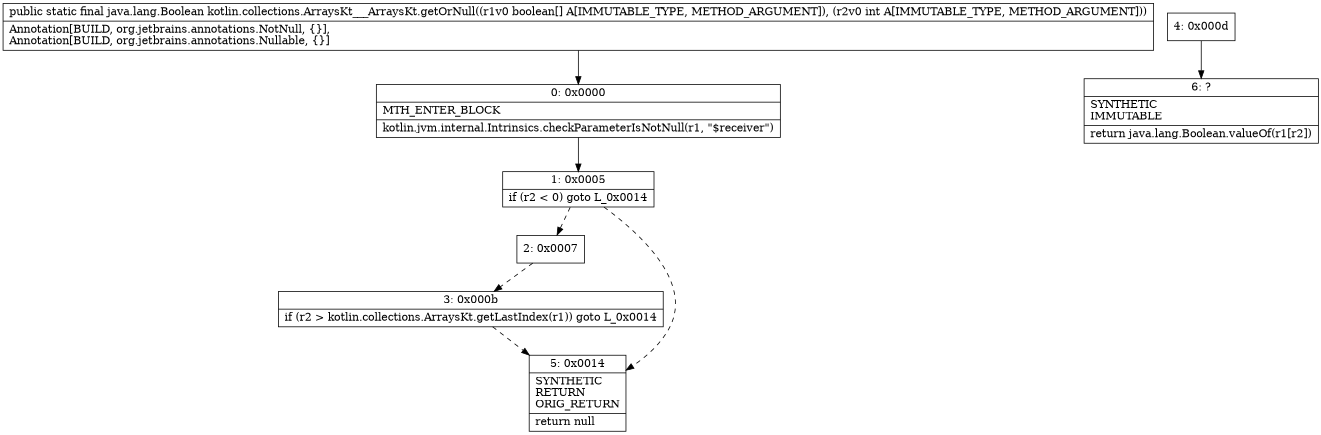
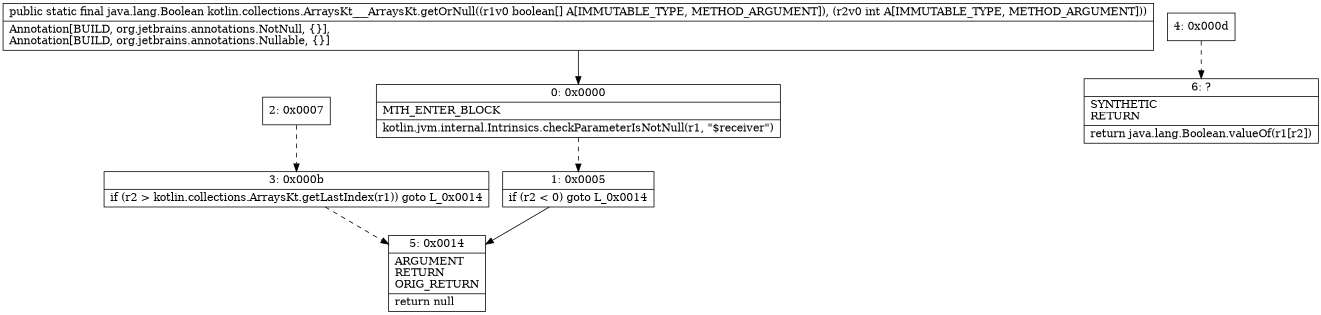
edge "4: 0x000d" -> "6: ?": style solid -> dashed
node "6: ?": text "IMMUTABLE" -> "RETURN"
edge "0: 0x0000" -> "1: 0x0005": style solid -> dashed
edge "1: 0x0005" -> "2: 0x0007": removed
edge "1: 0x0005" -> "5: 0x0014": style dashed -> solid
node "5: 0x0014": text "SYNTHETIC" -> "ARGUMENT"
